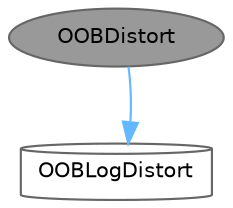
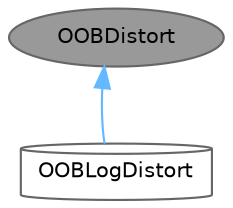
edge "OOBDistort" -> "OOBLogDistort": reversed
